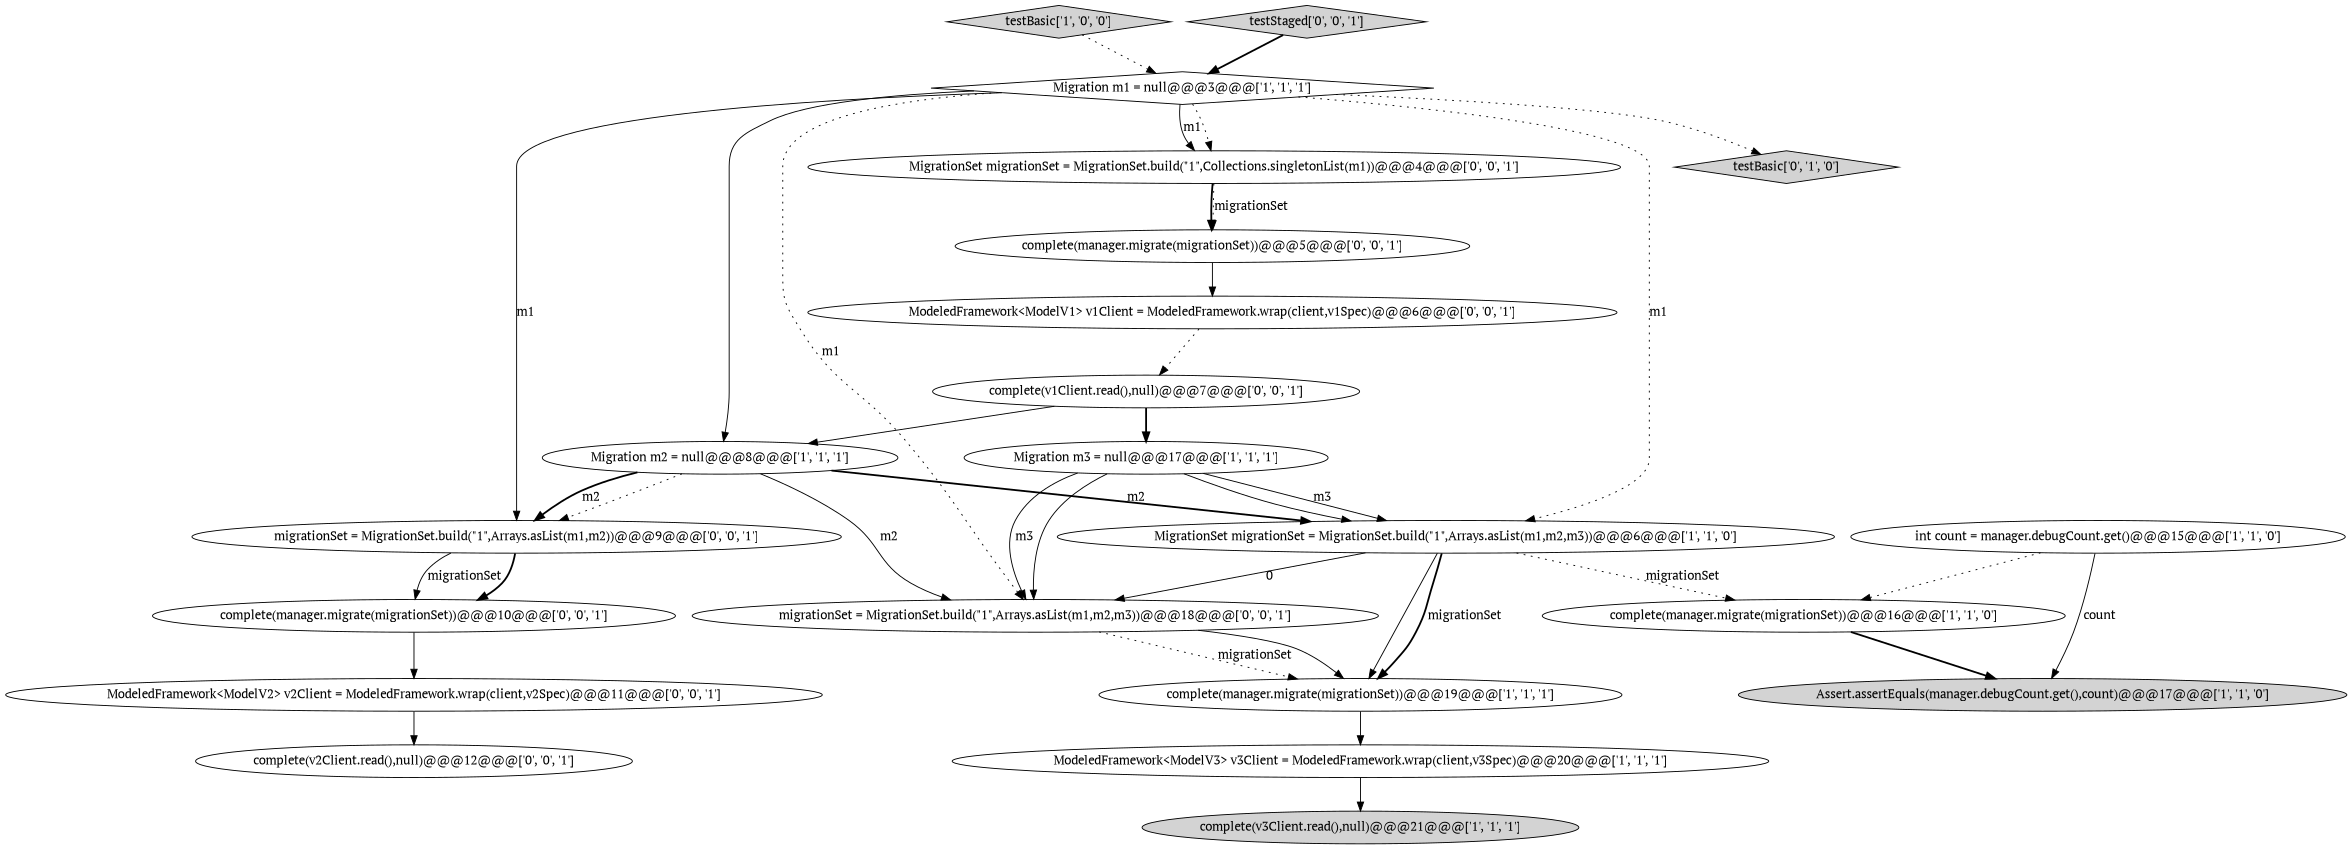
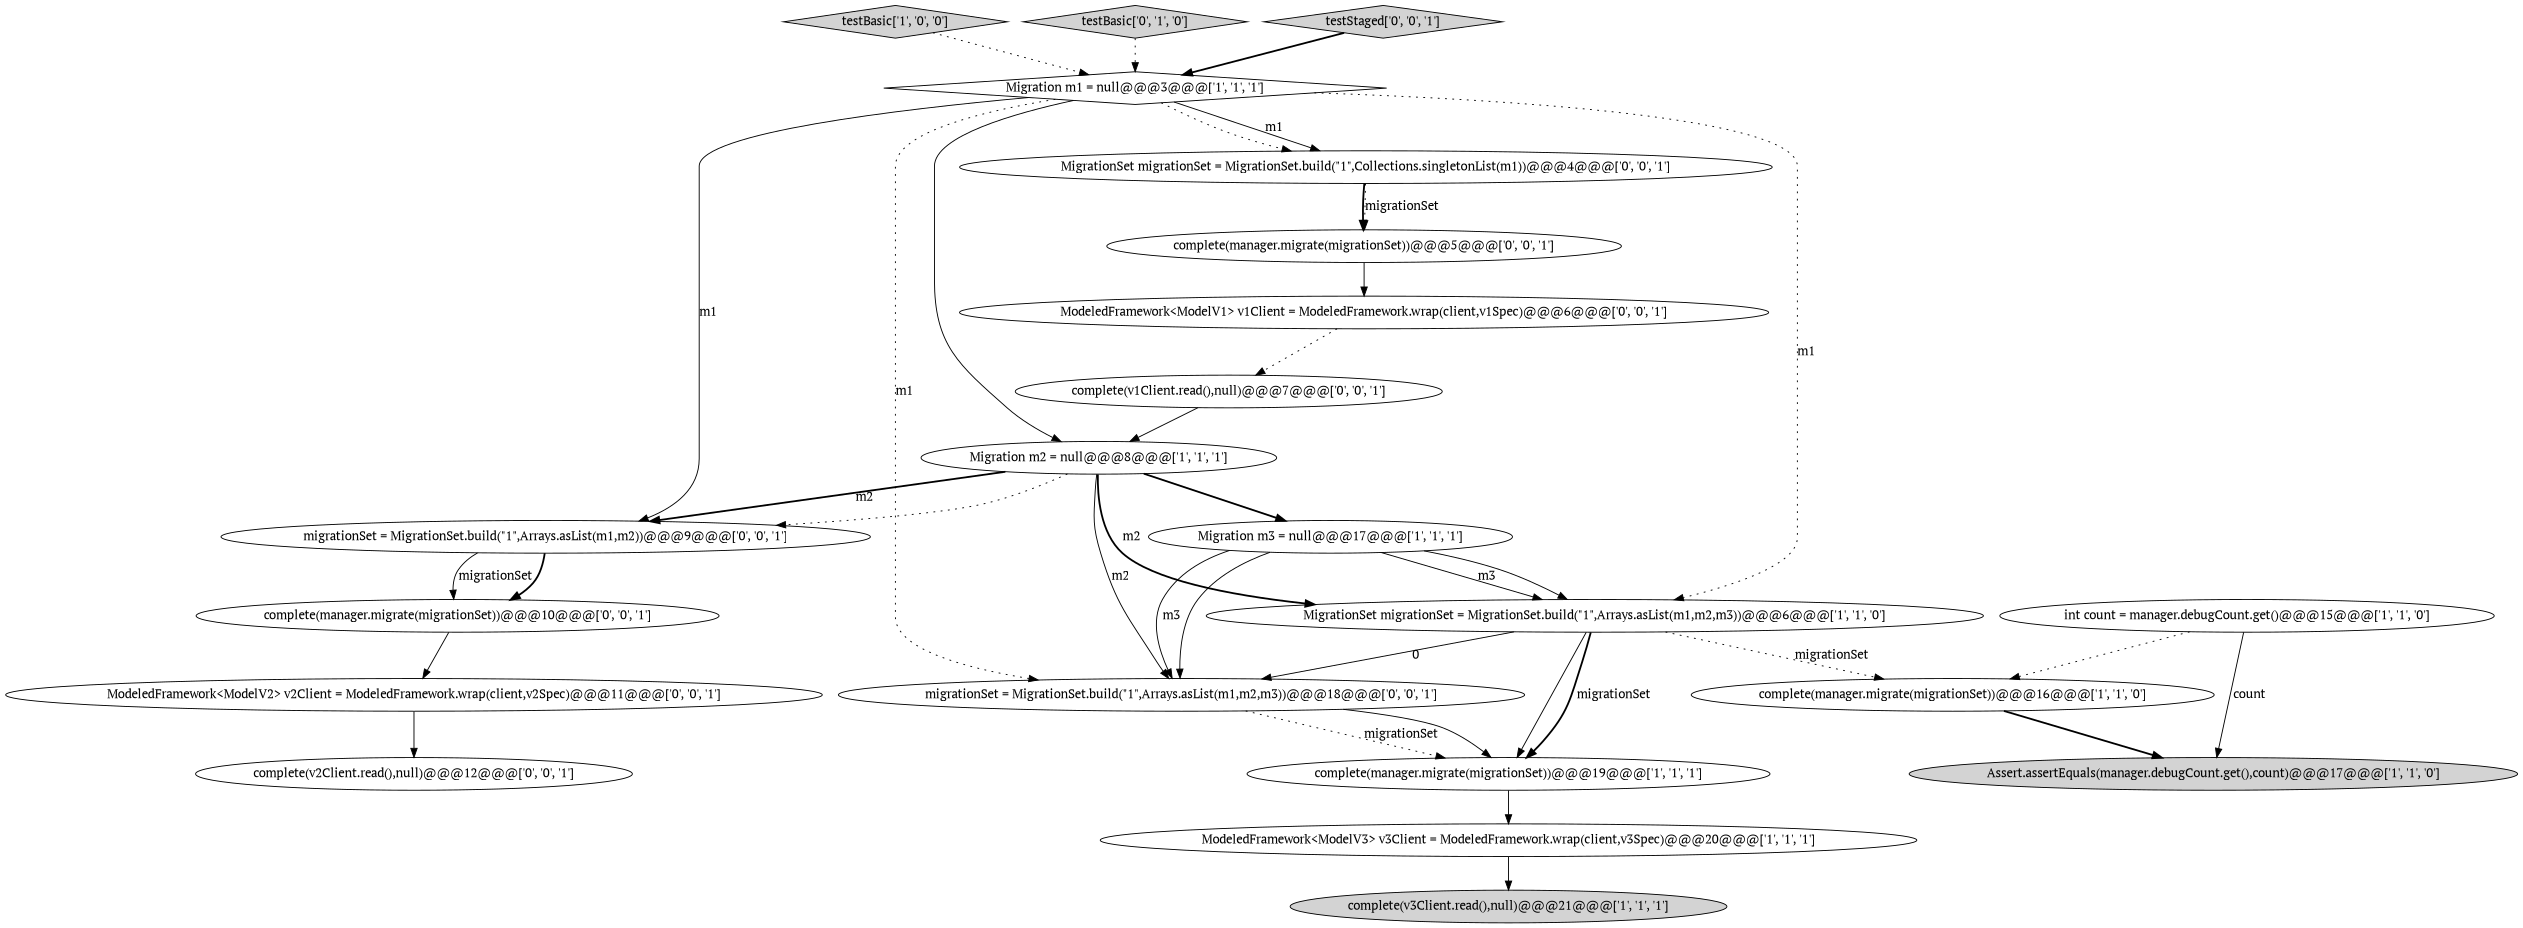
edge "Migration m1 = null@@@3@@@['1', '1', '1']" -> "testBasic['0', '1', '0']": reversed
edge "complete(v1Client.read(),null)@@@7@@@['0', '0', '1']" -> "Migration m3 = null@@@17@@@['1', '1', '1']": now "Migration m2 = null@@@8@@@['1', '1', '1']" -> "Migration m3 = null@@@17@@@['1', '1', '1']"
